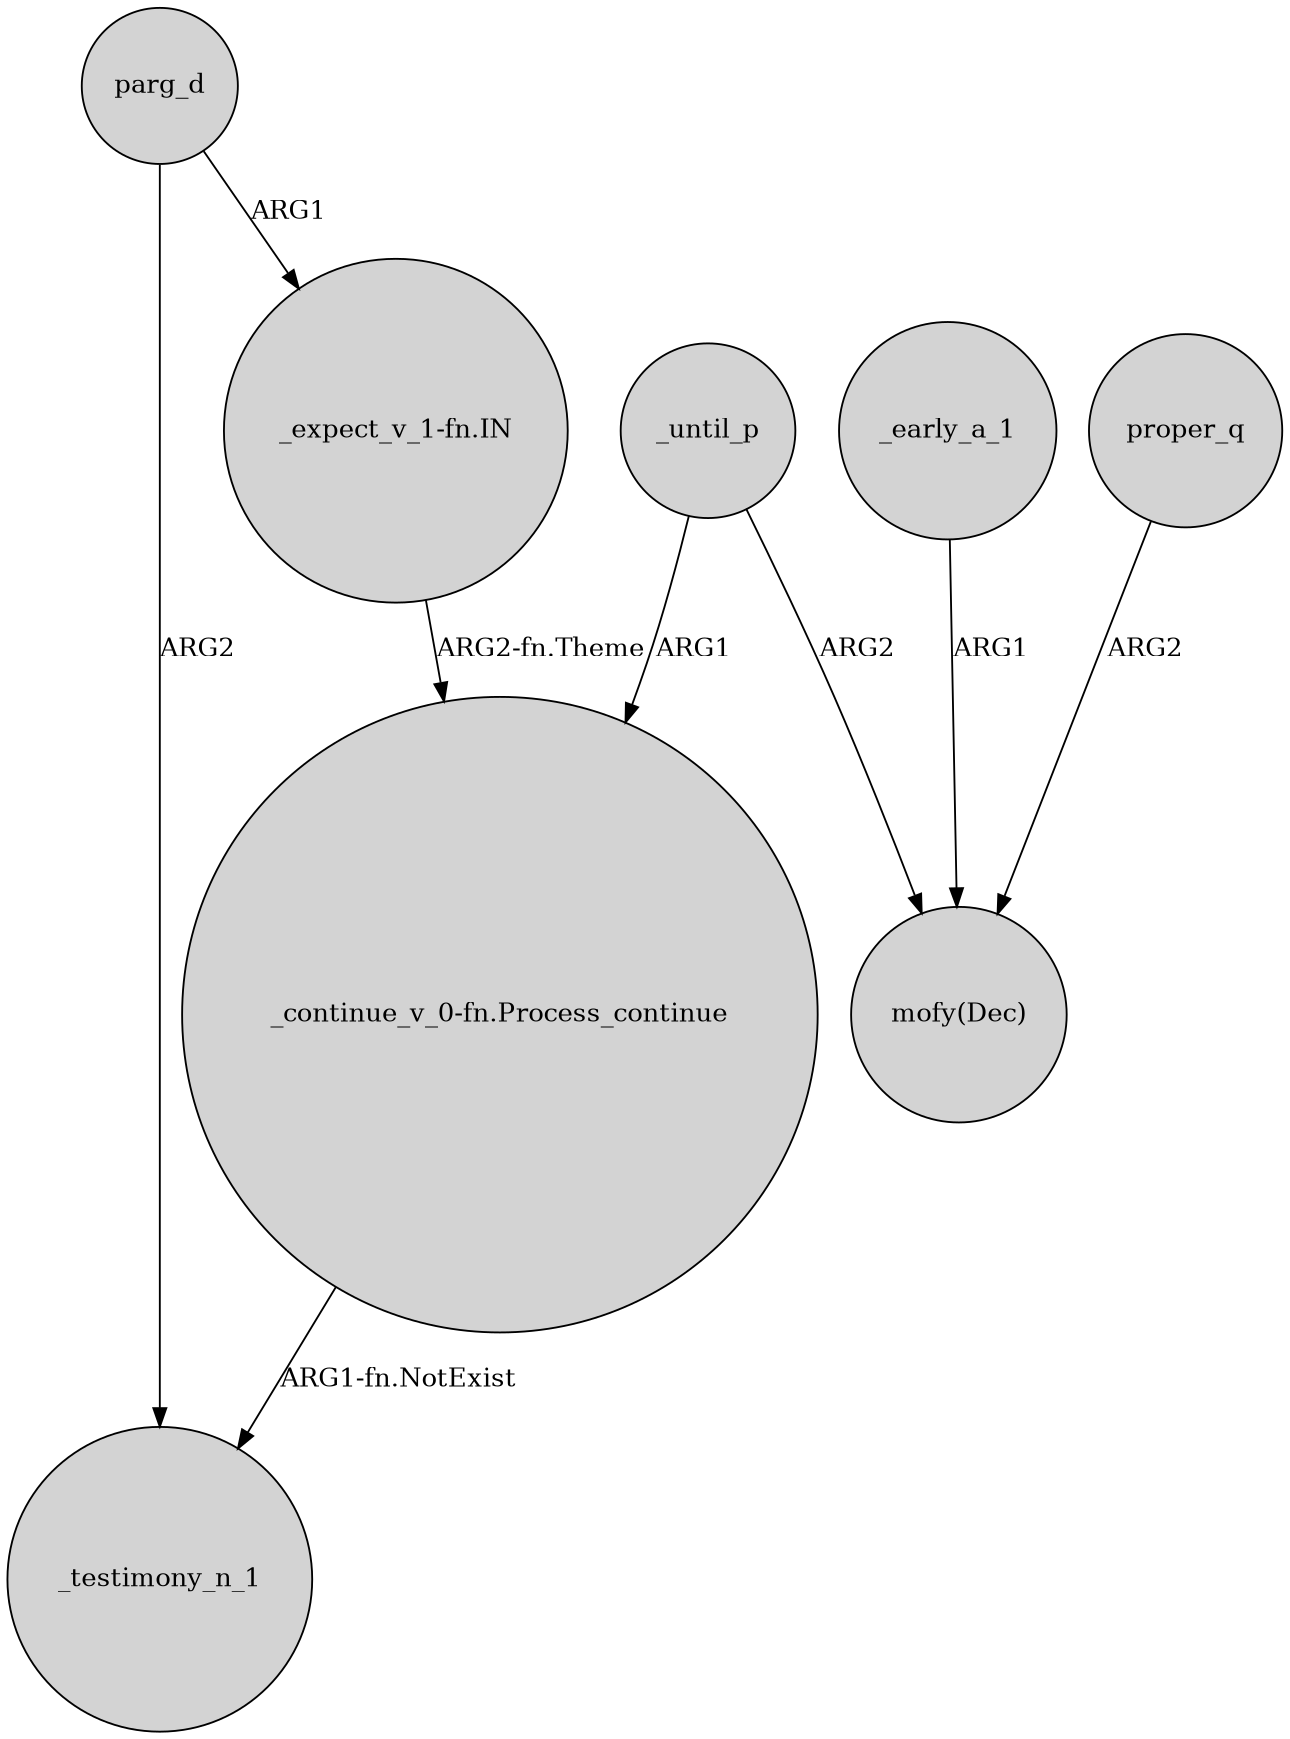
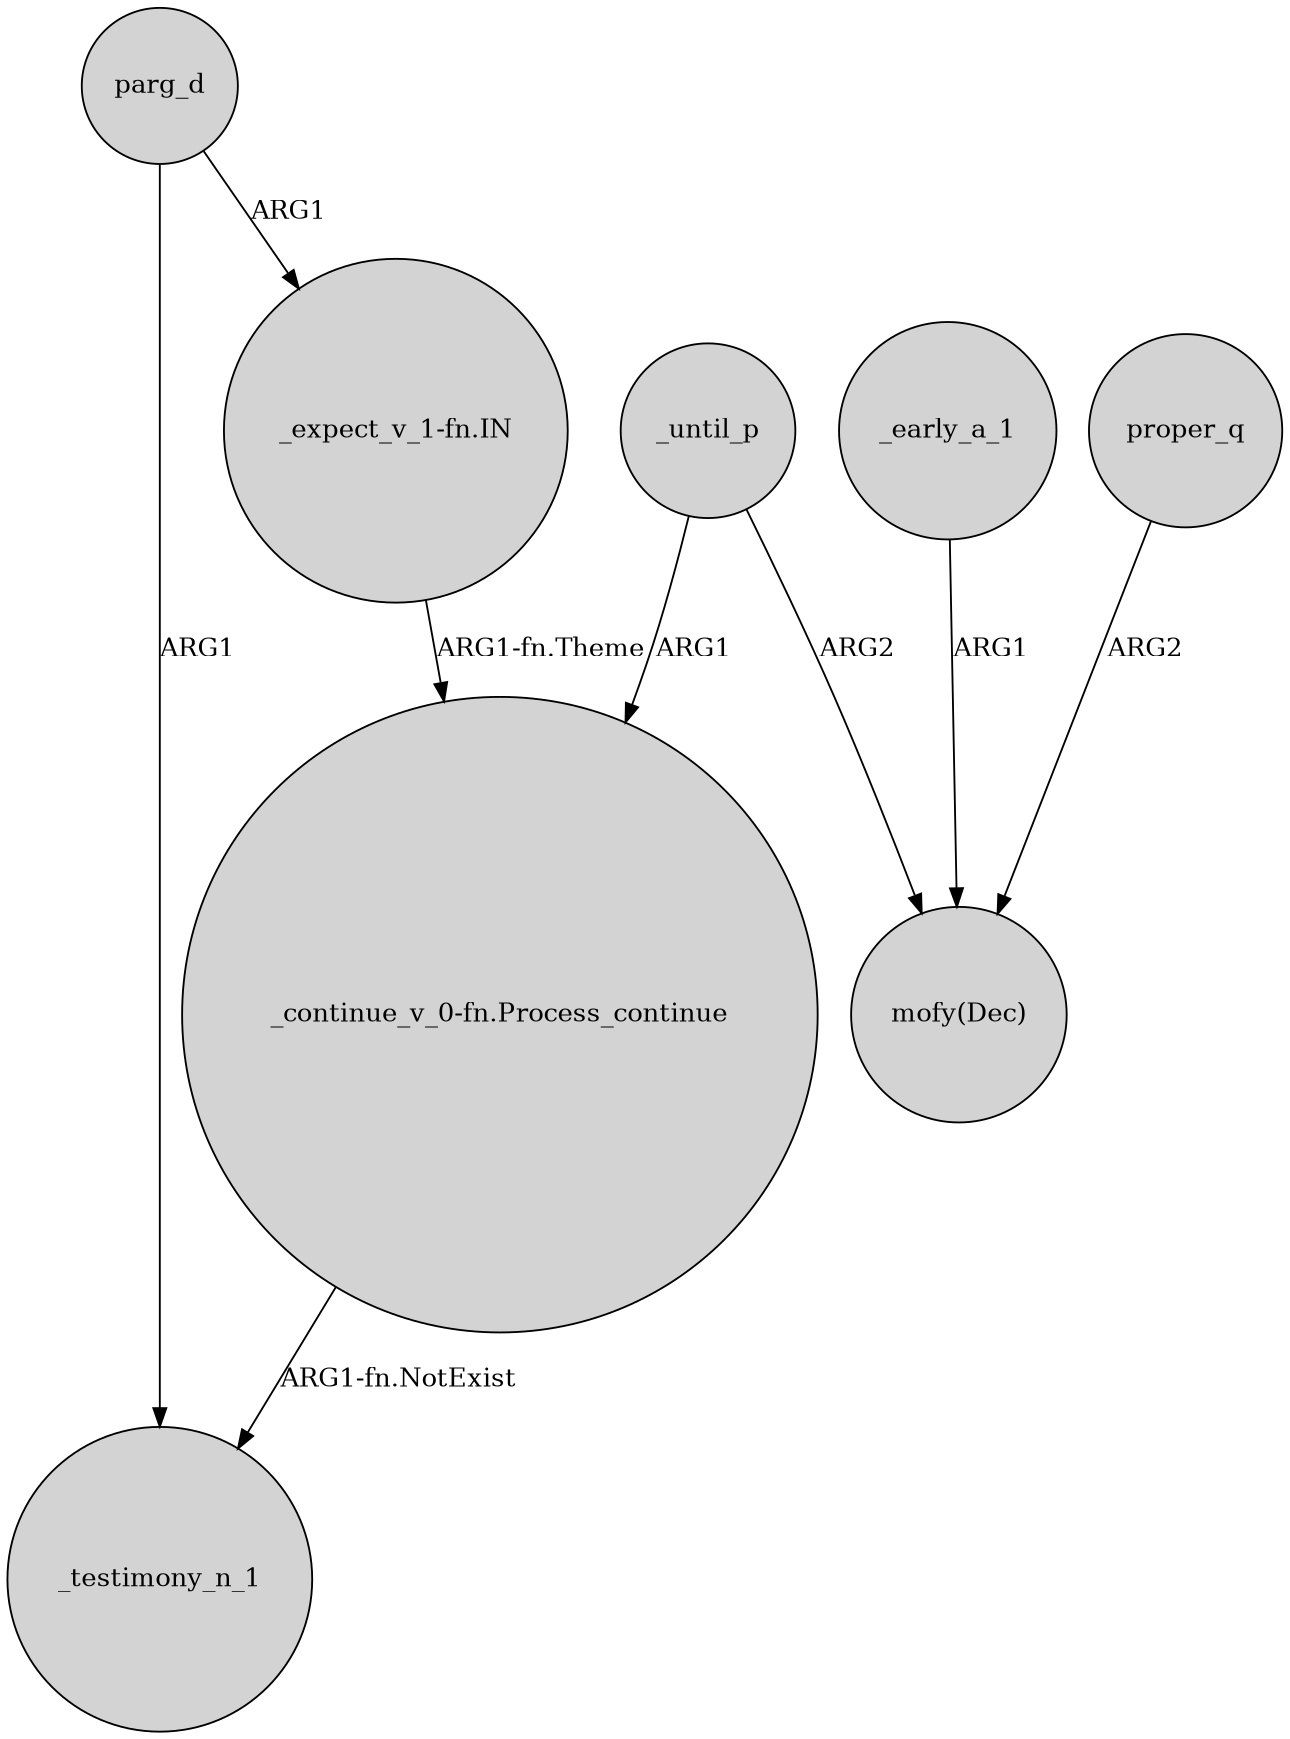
edge "parg_d" -> "_testimony_n_1": label "ARG2" -> "ARG1"
edge "_expect_v_1-fn.IN" -> "_continue_v_0-fn.Process_continue": label "ARG2-fn.Theme" -> "ARG1-fn.Theme"
